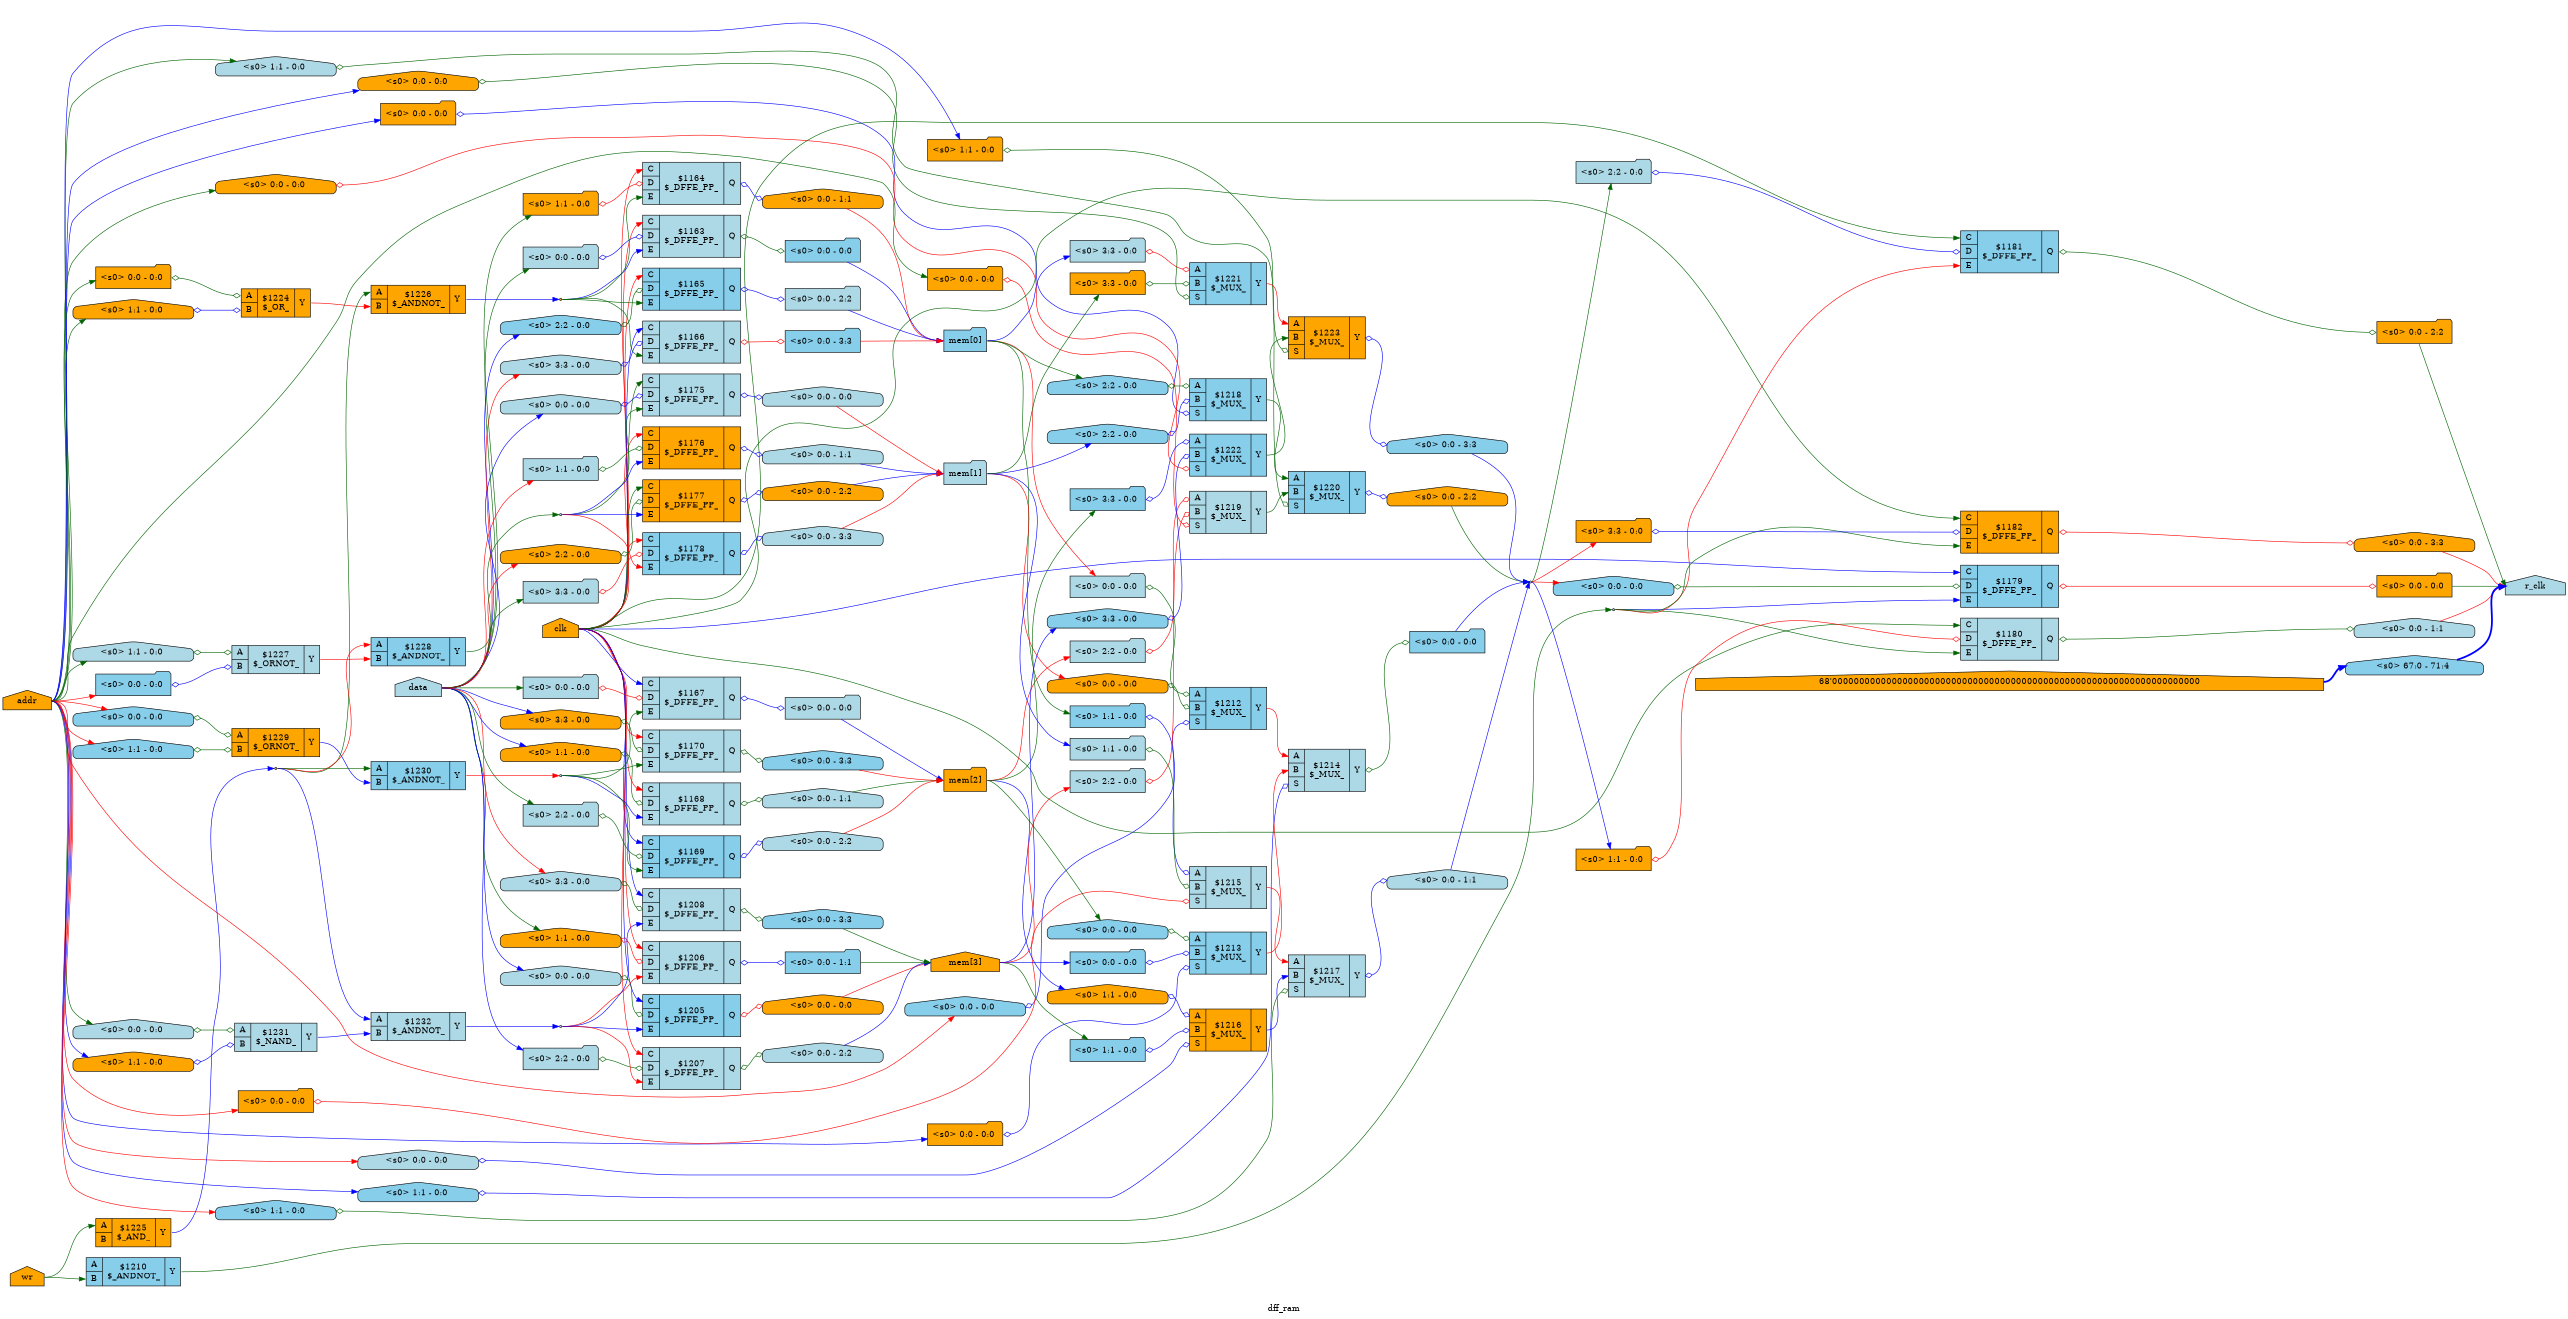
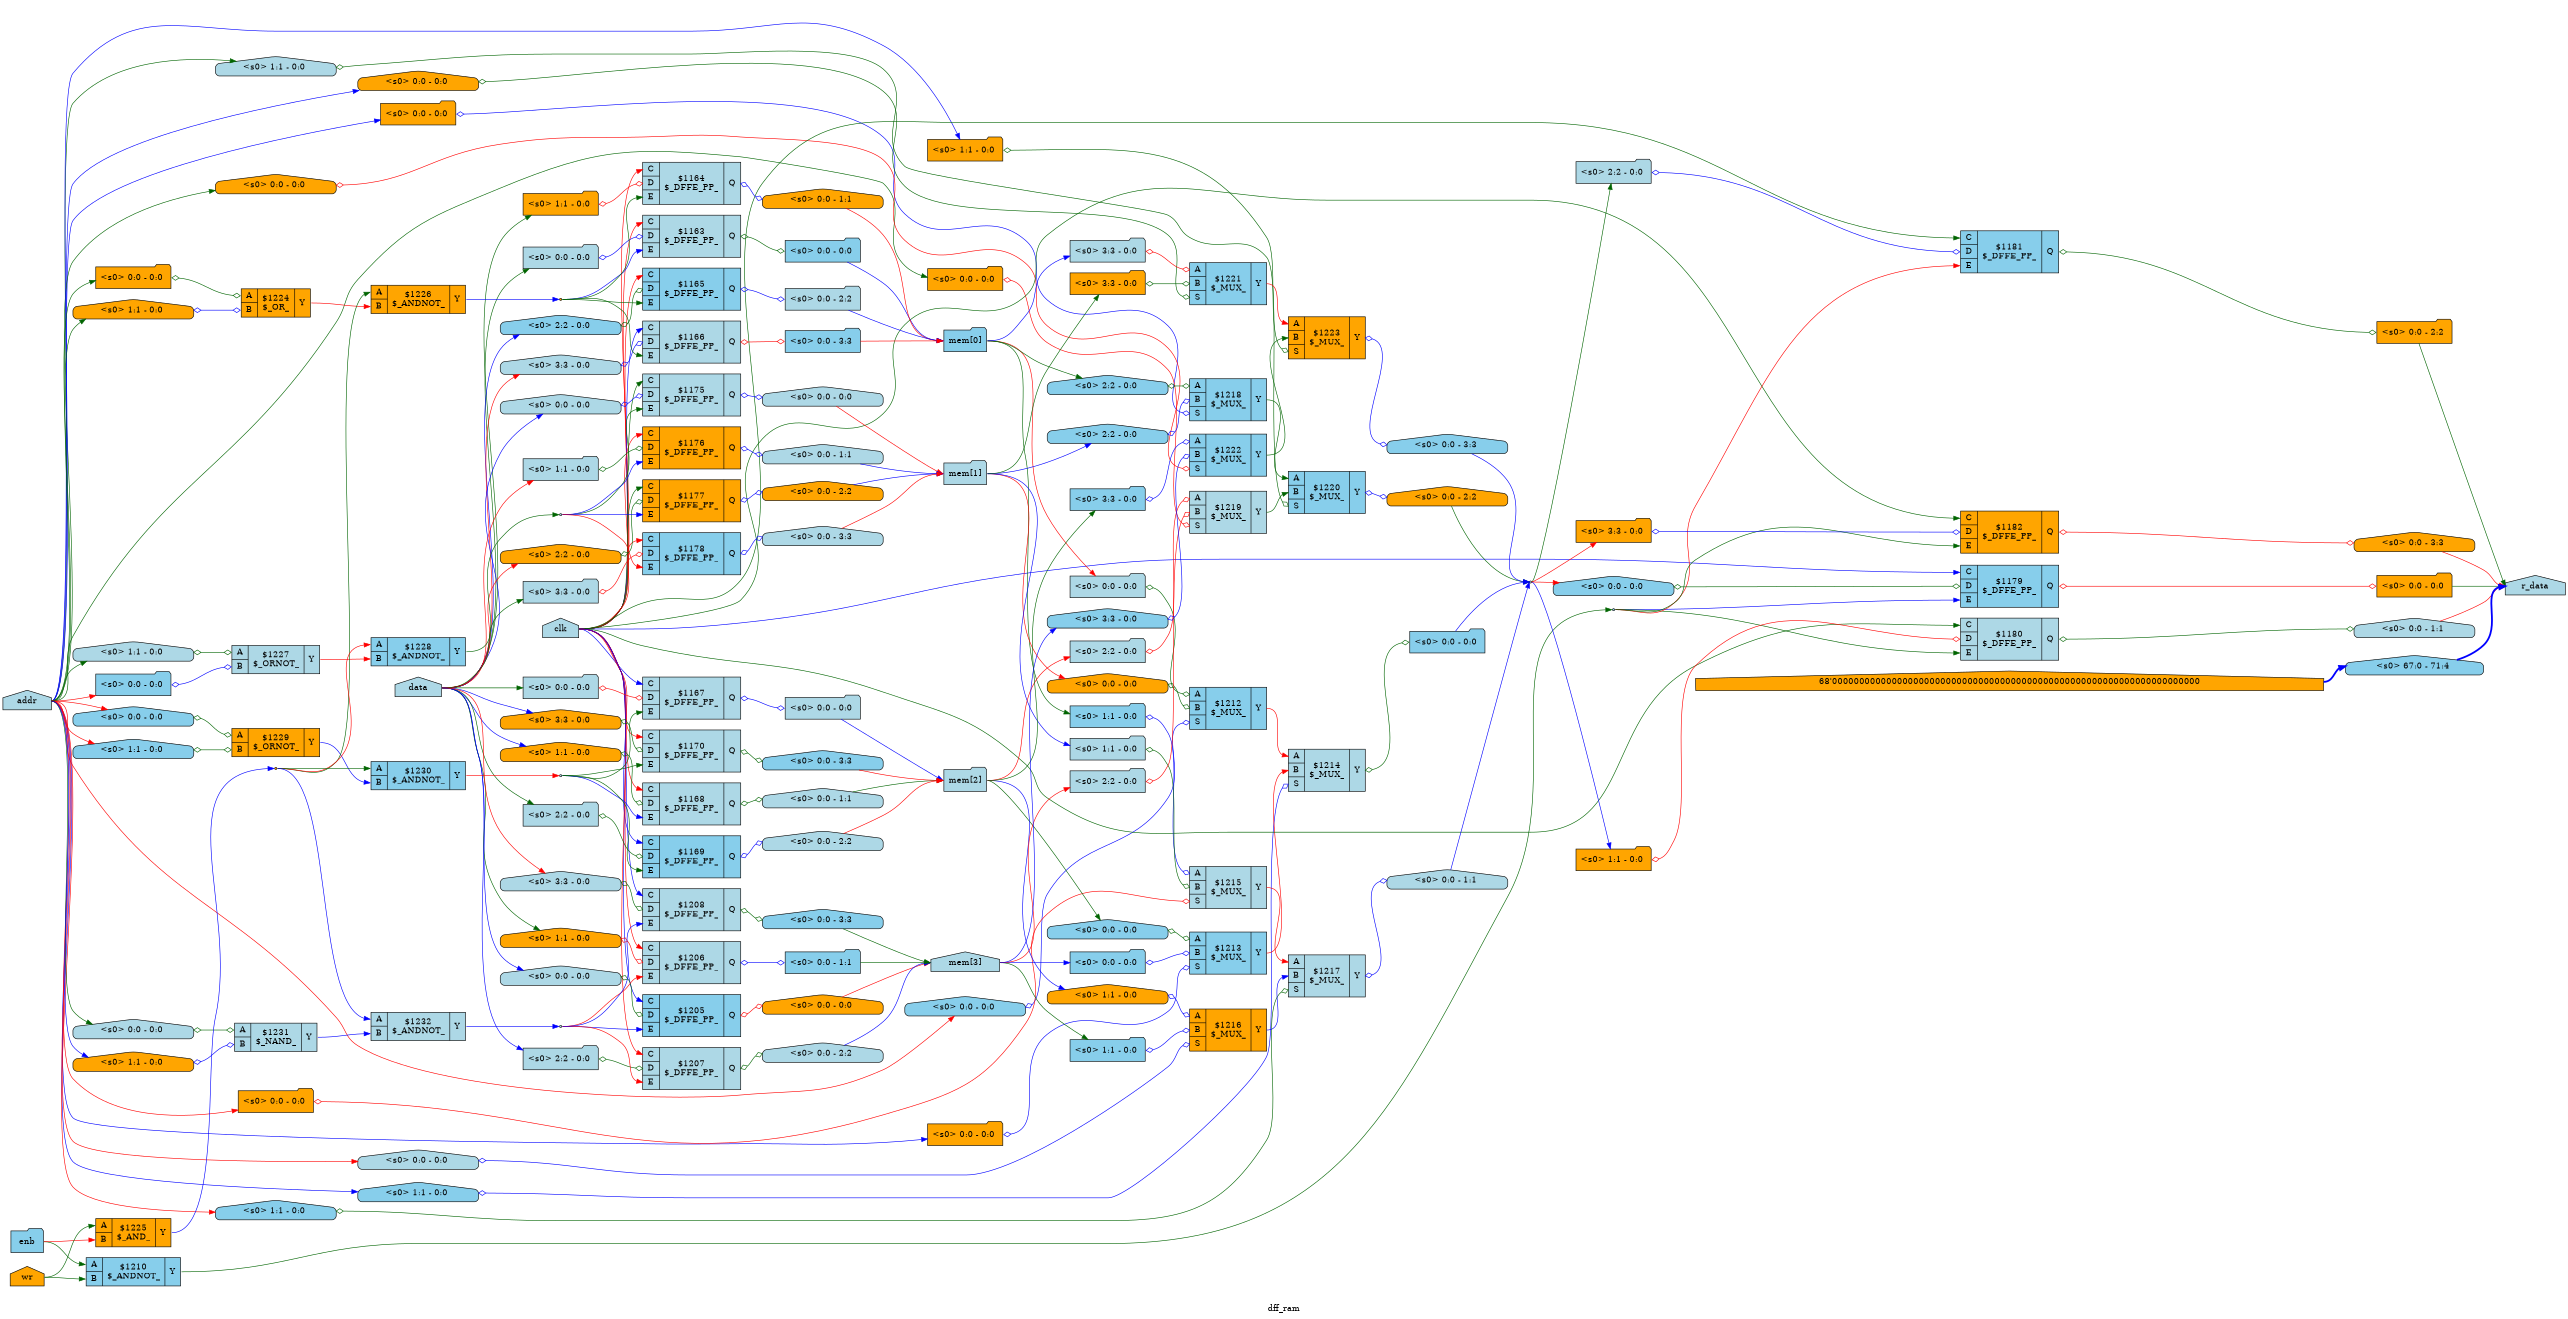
node "r_clk": label "r_clk" -> "r_data"
node "clk": fillcolor orange -> lightblue
node "addr": fillcolor orange -> lightblue
node "mem[2]": fillcolor orange -> lightblue
node "mem[3]": fillcolor orange -> lightblue
node "enb": added
